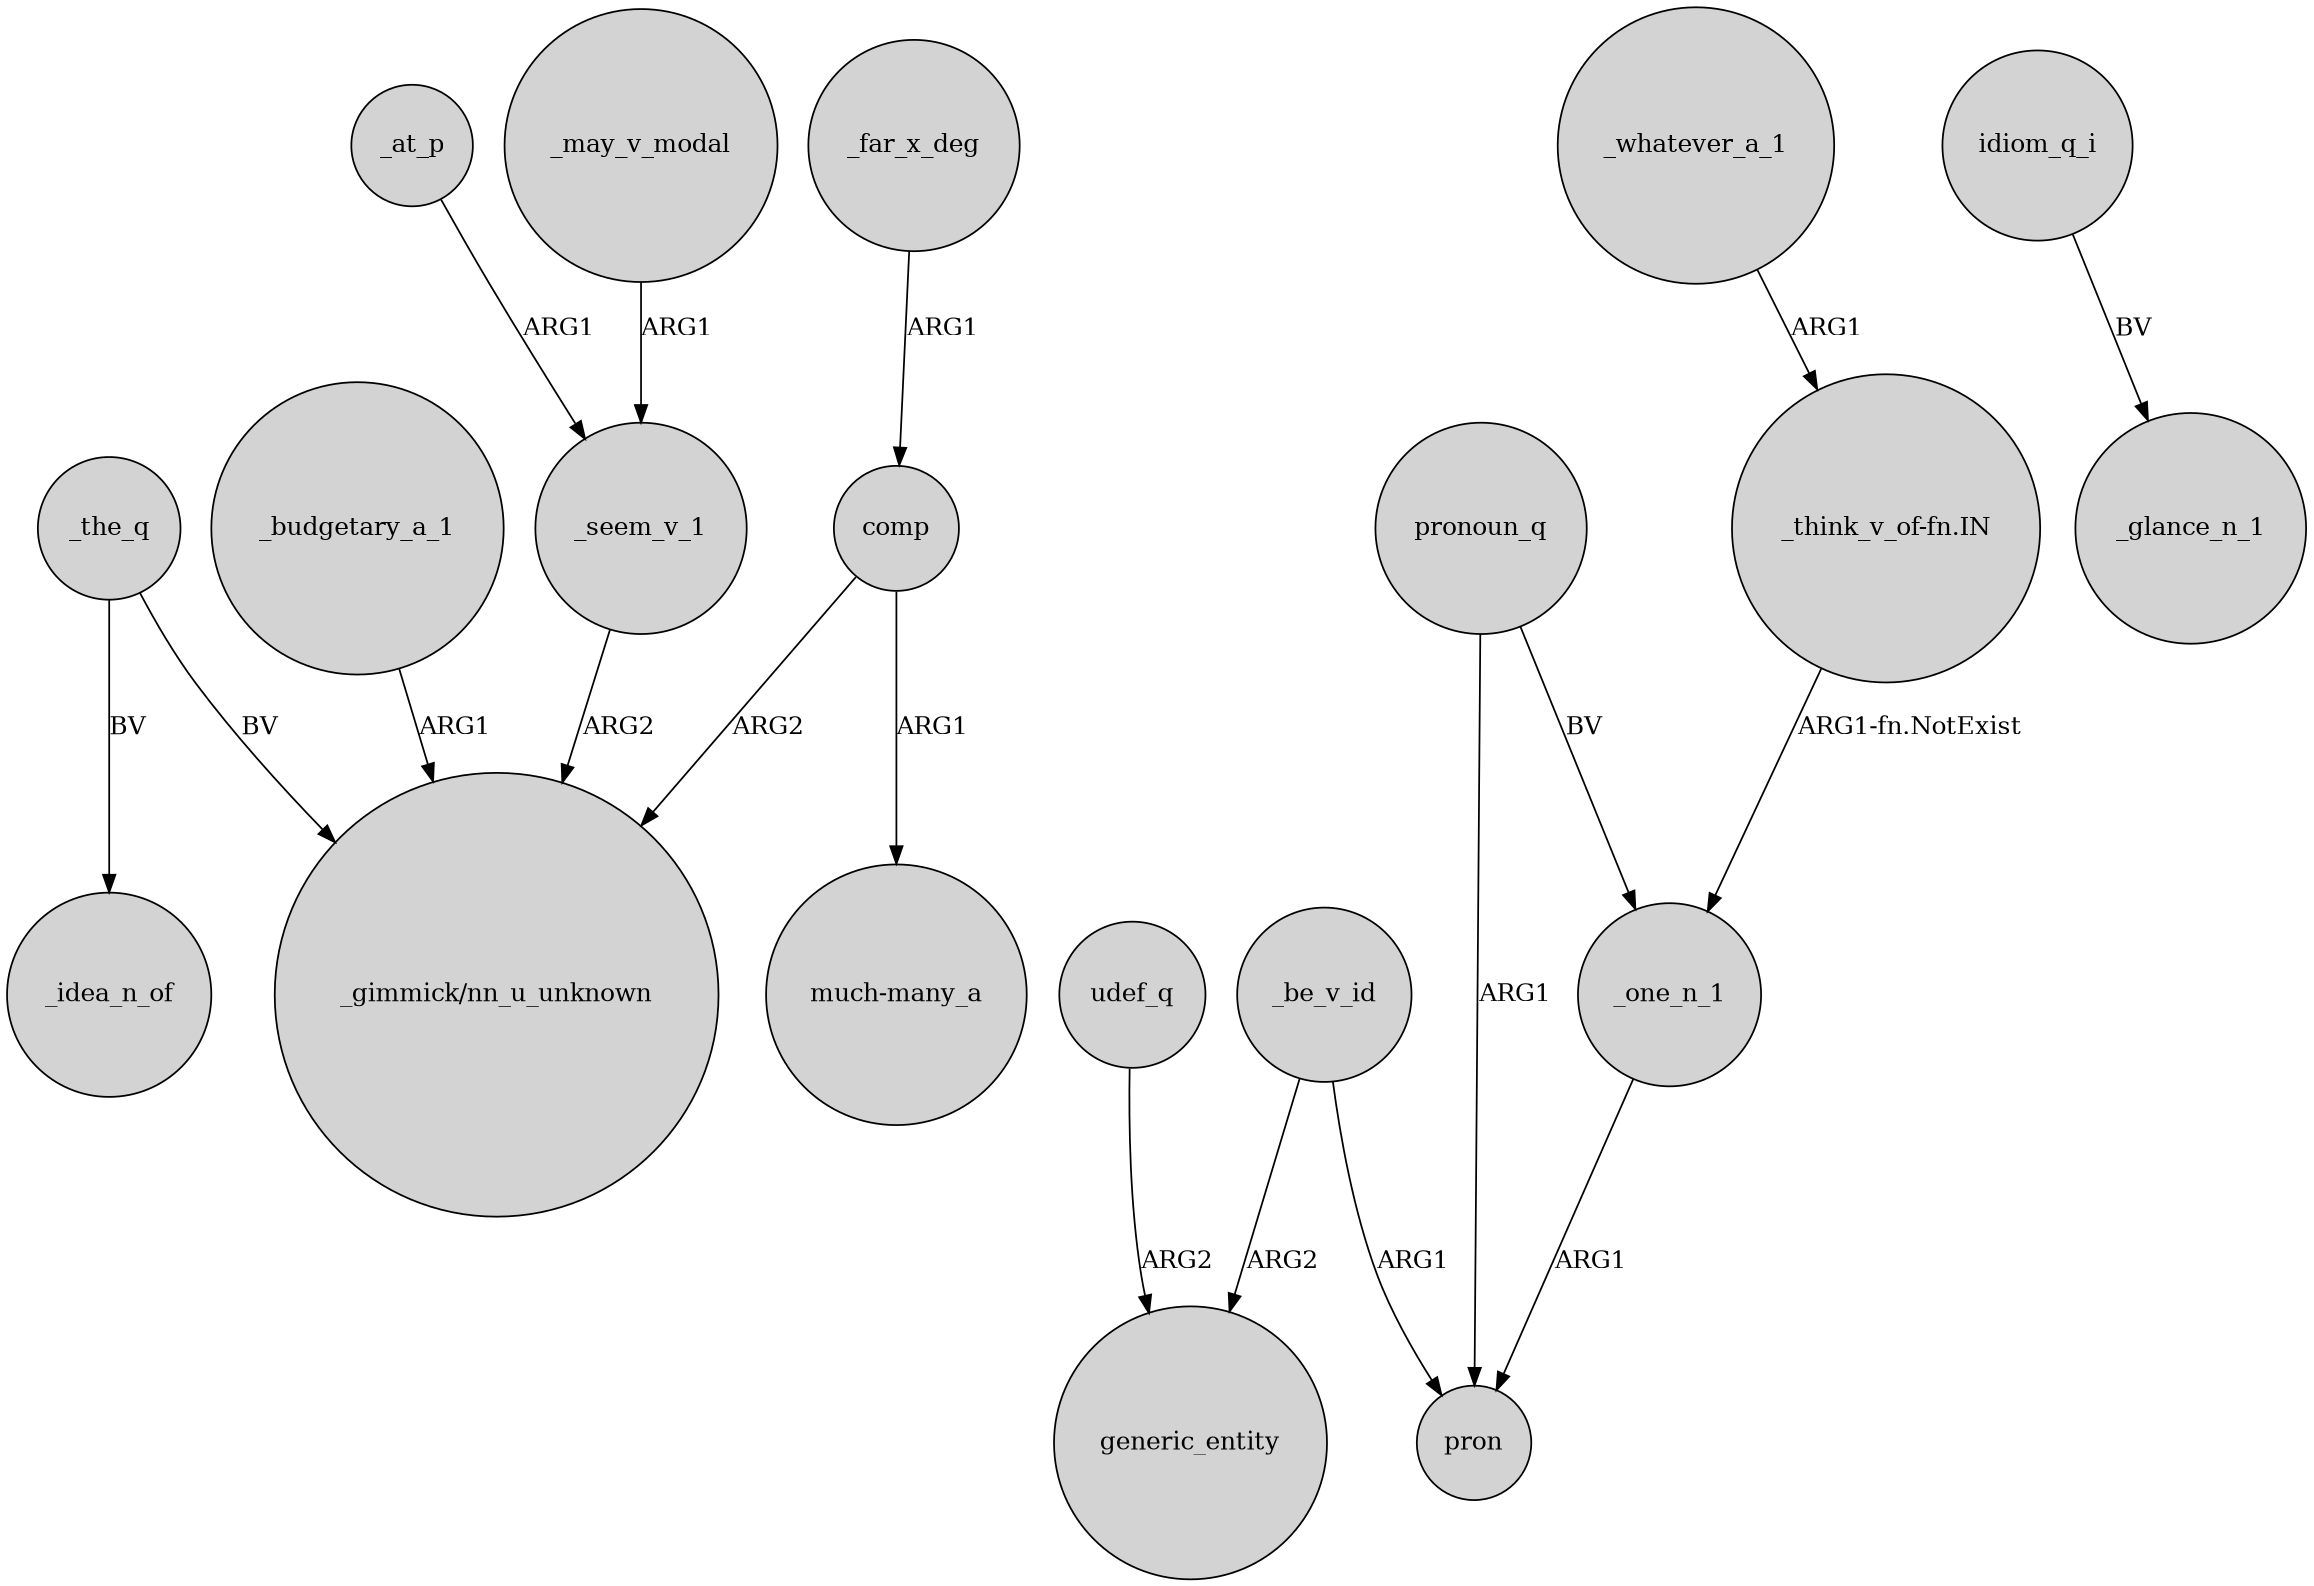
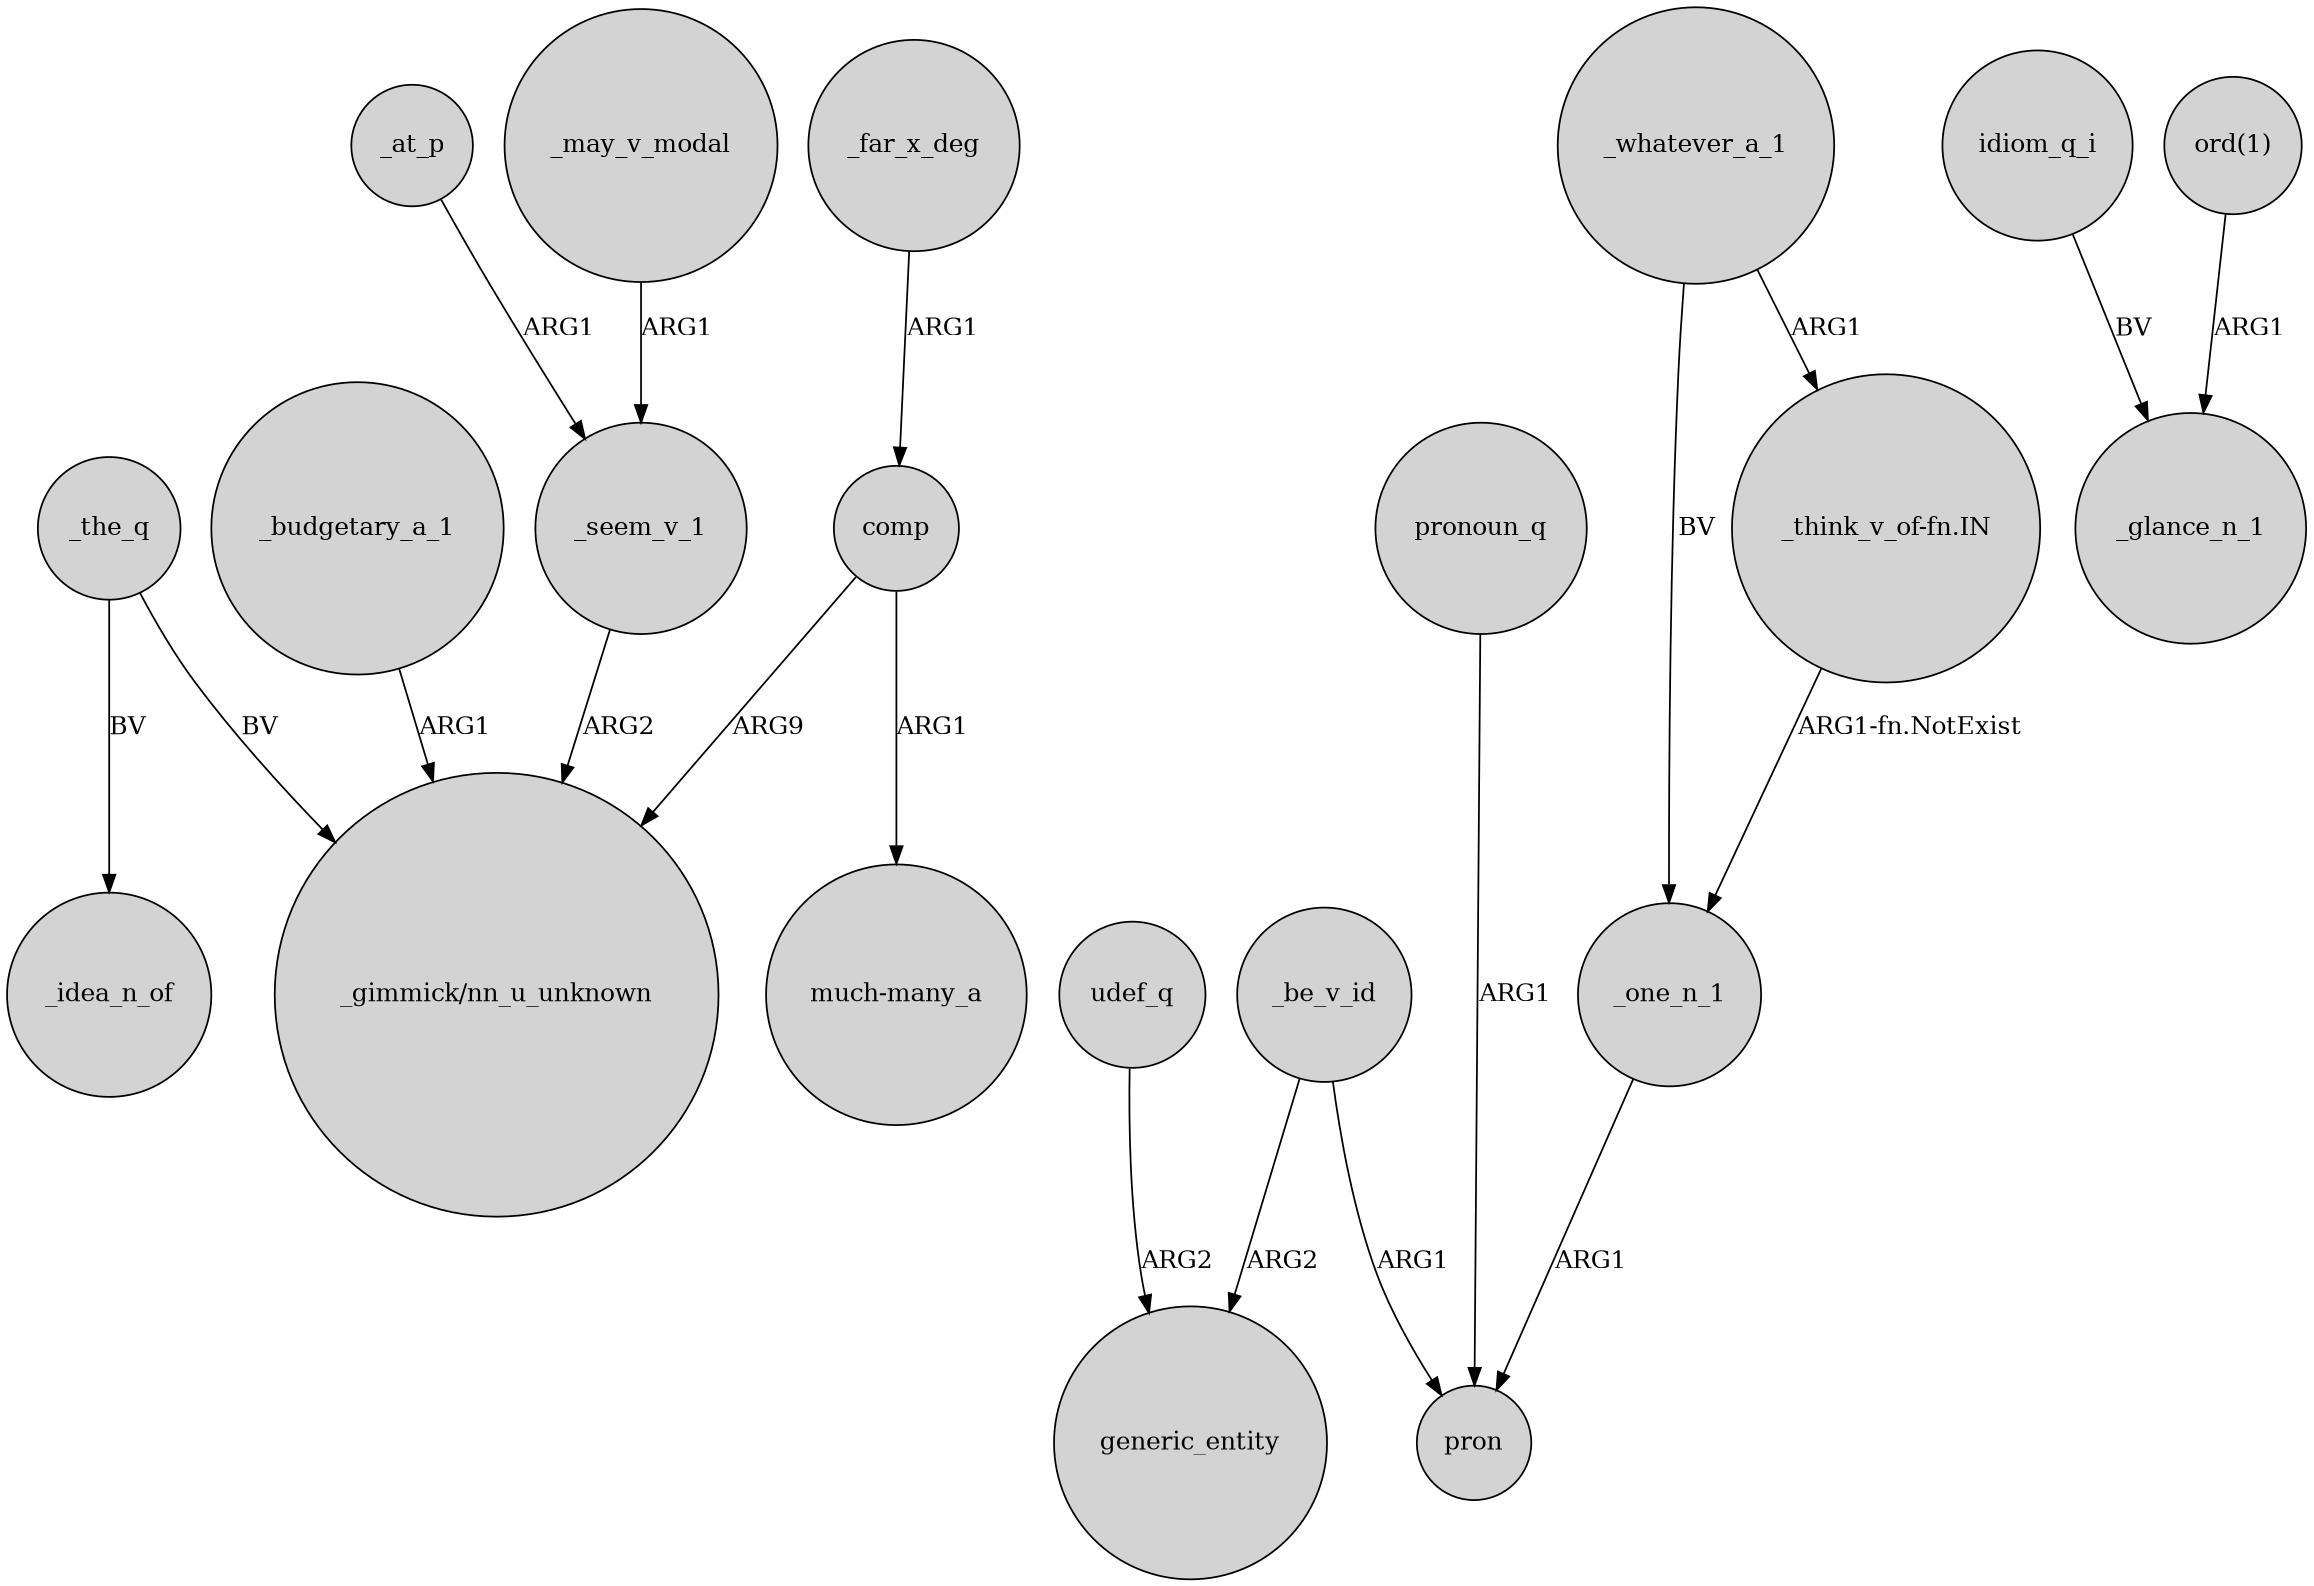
node "ord(1)": added
edge "comp" -> "_gimmick/nn_u_unknown": label "ARG2" -> "ARG9"
edge "pronoun_q" -> "_one_n_1": now "_whatever_a_1" -> "_one_n_1"
